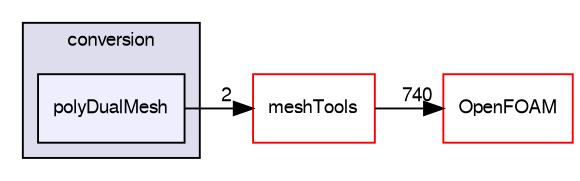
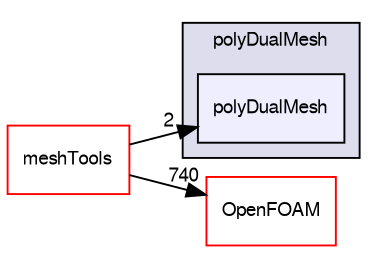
cluster "conversion": label "conversion" -> "polyDualMesh"
edge "polyDualMesh" -> "meshTools": reversed
